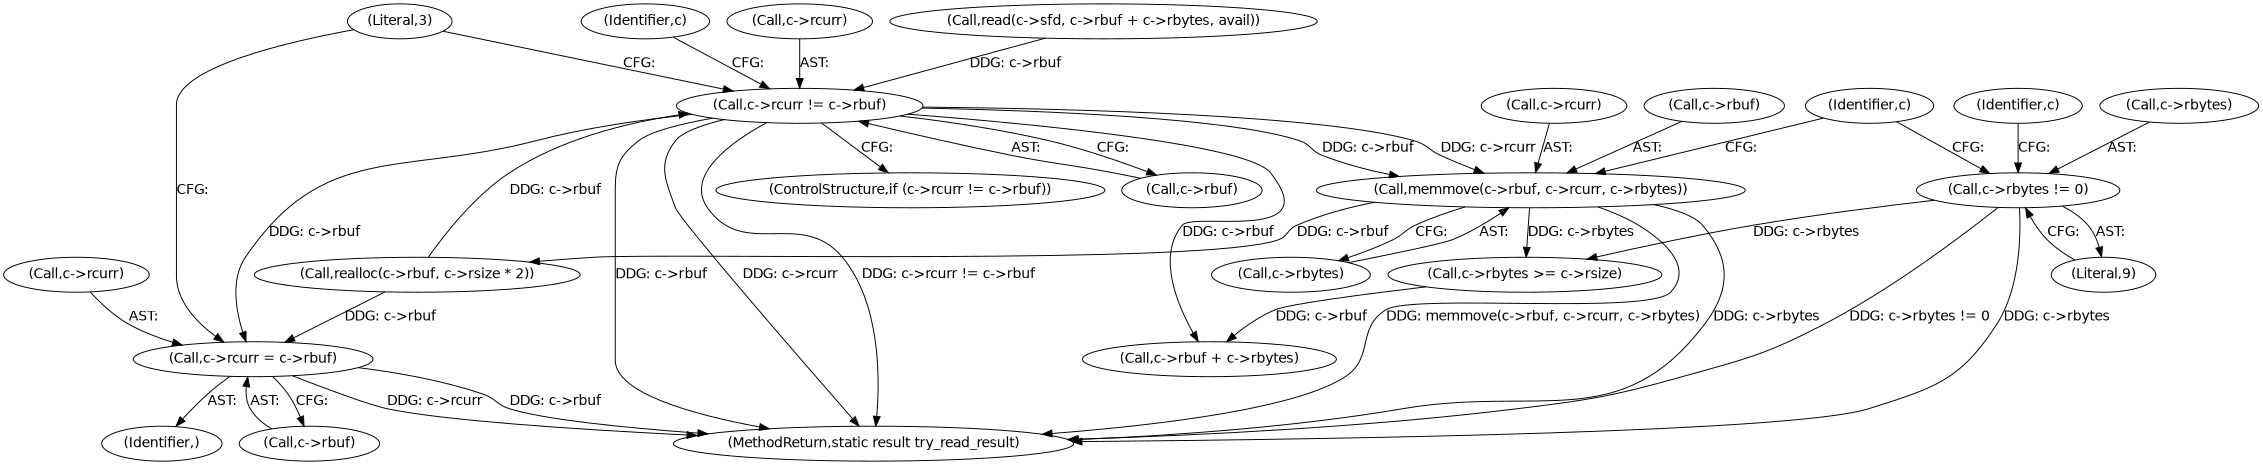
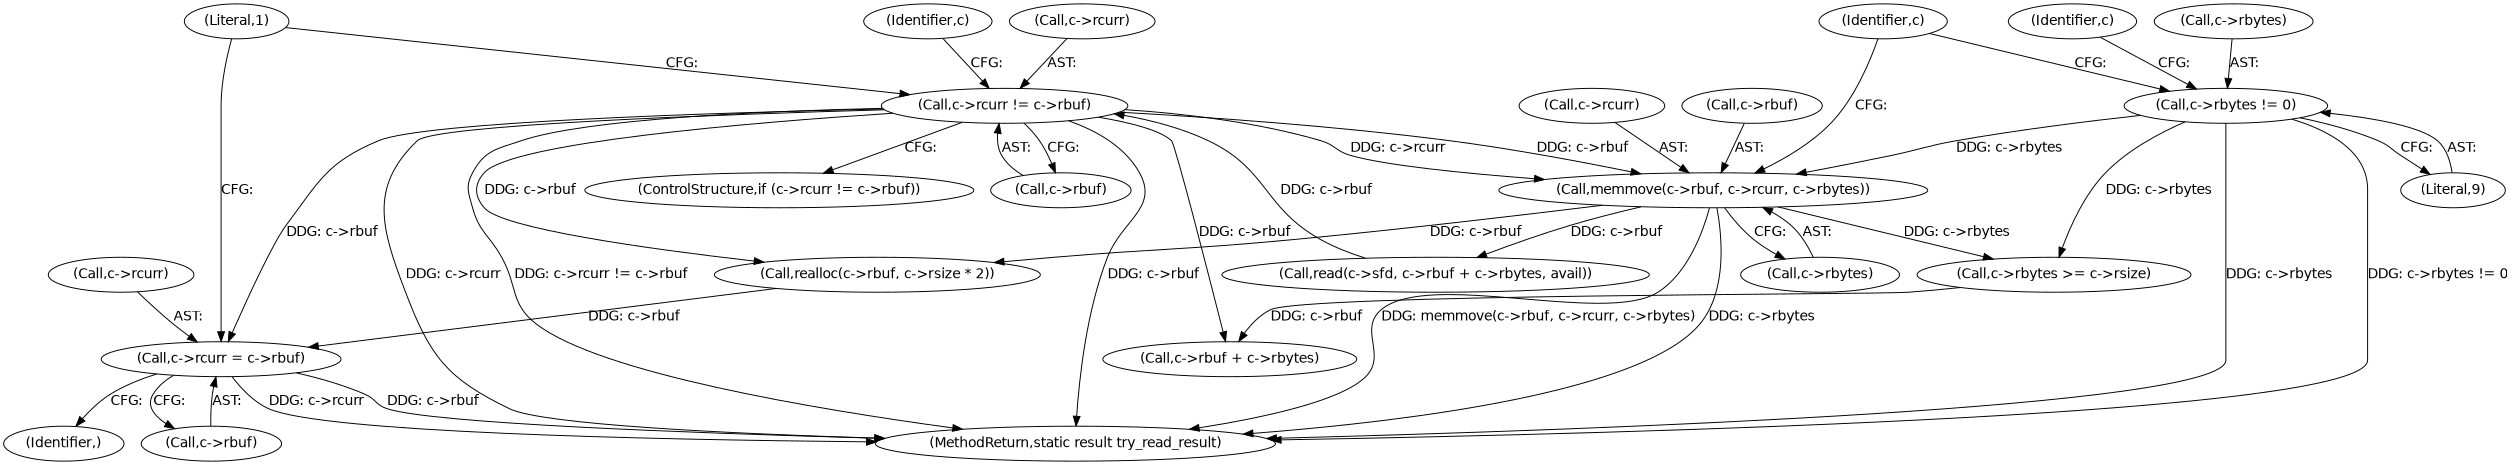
node "(Literal,3)": label "(Literal,3)" -> "(Literal,1)"
edge "(Call,c->rbytes != 0)" -> "(Call,memmove(c->rbuf, c->rcurr, c->rbytes))": added, label "DDG: c->rbytes"
edge "(Call,realloc(c->rbuf, c->rsize * 2))" -> "(Call,c->rcurr != c->rbuf)": reversed
edge "(Call,memmove(c->rbuf, c->rcurr, c->rbytes))" -> "(Call,read(c->sfd, c->rbuf + c->rbytes, avail))": added, label "DDG: c->rbuf"
edge "(Literal,9)" -> "(Call,c->rbytes != 0)": label "CFG: " -> "AST: "
edge "(Call,c->rbytes != 0)" -> "(Literal,9)": label "AST: " -> "CFG: "
edge "(Call,c->rcurr = c->rbuf)" -> "(Identifier,)": label "AST: " -> "CFG: "
